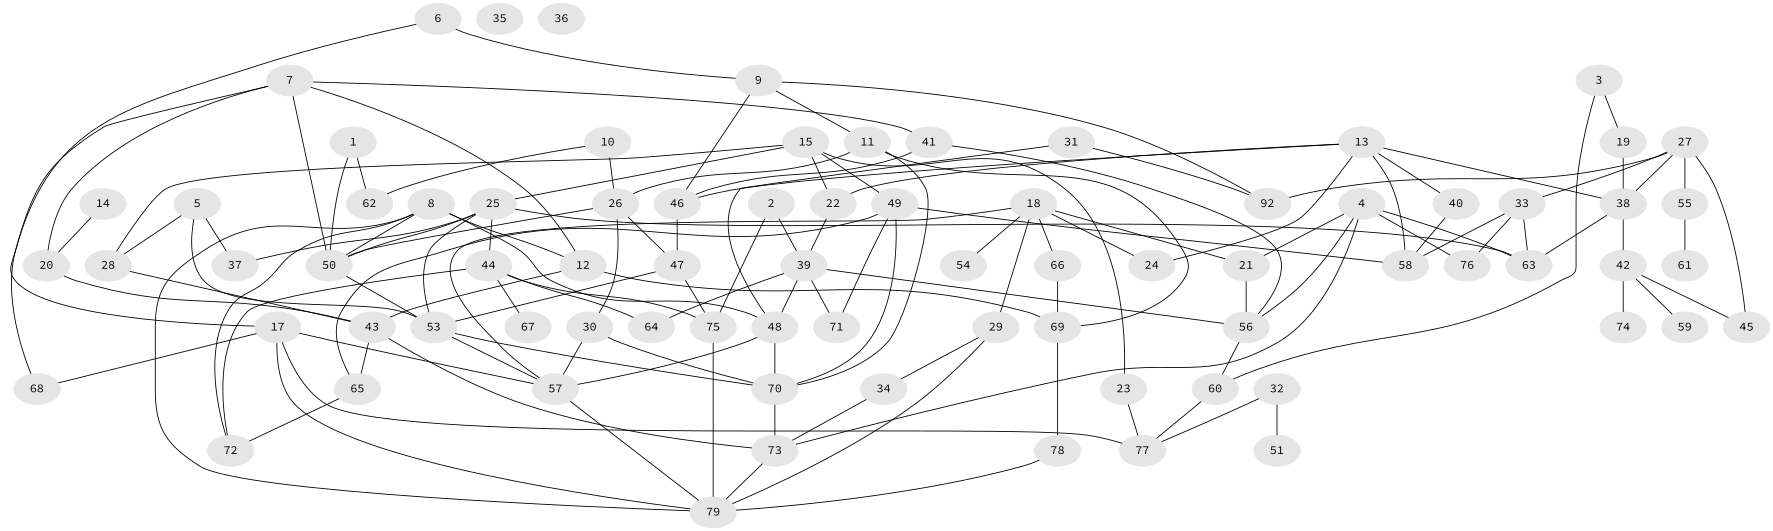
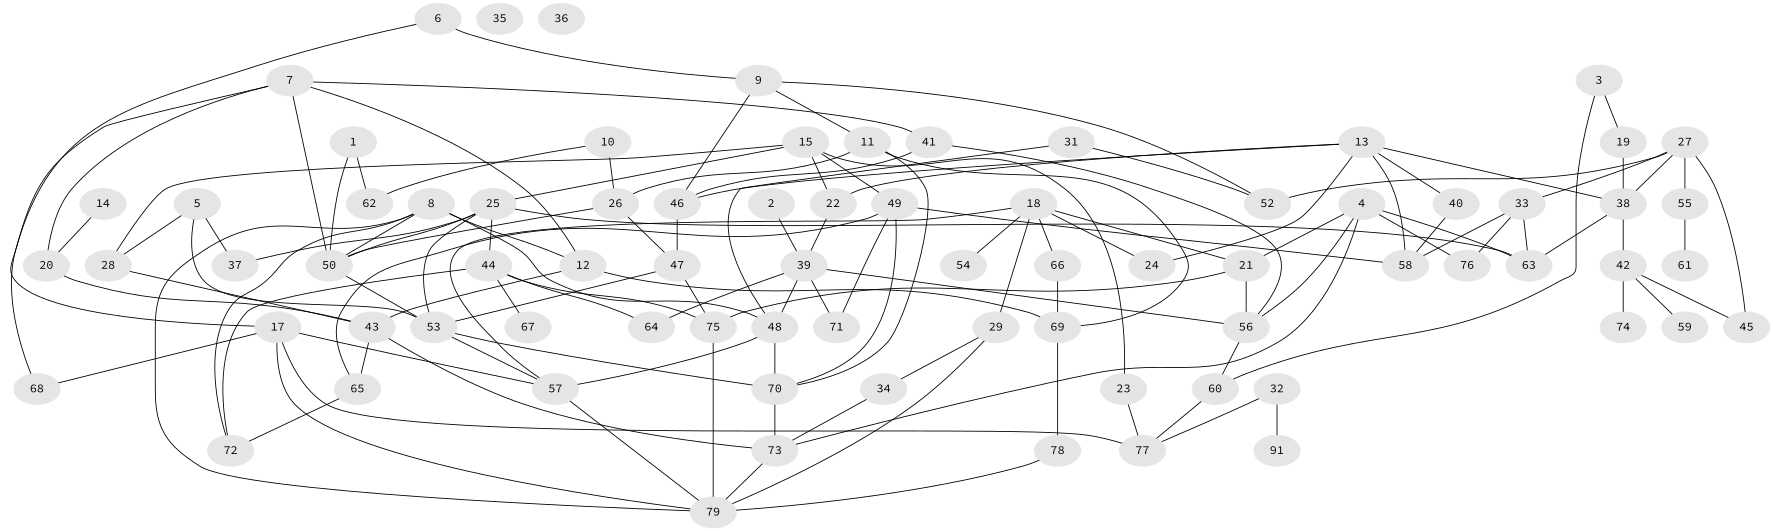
node "92": label "92" -> "52"
edge "2" -- "75": now "21" -- "75"
node "30": removed
node "51": label "51" -> "91"
